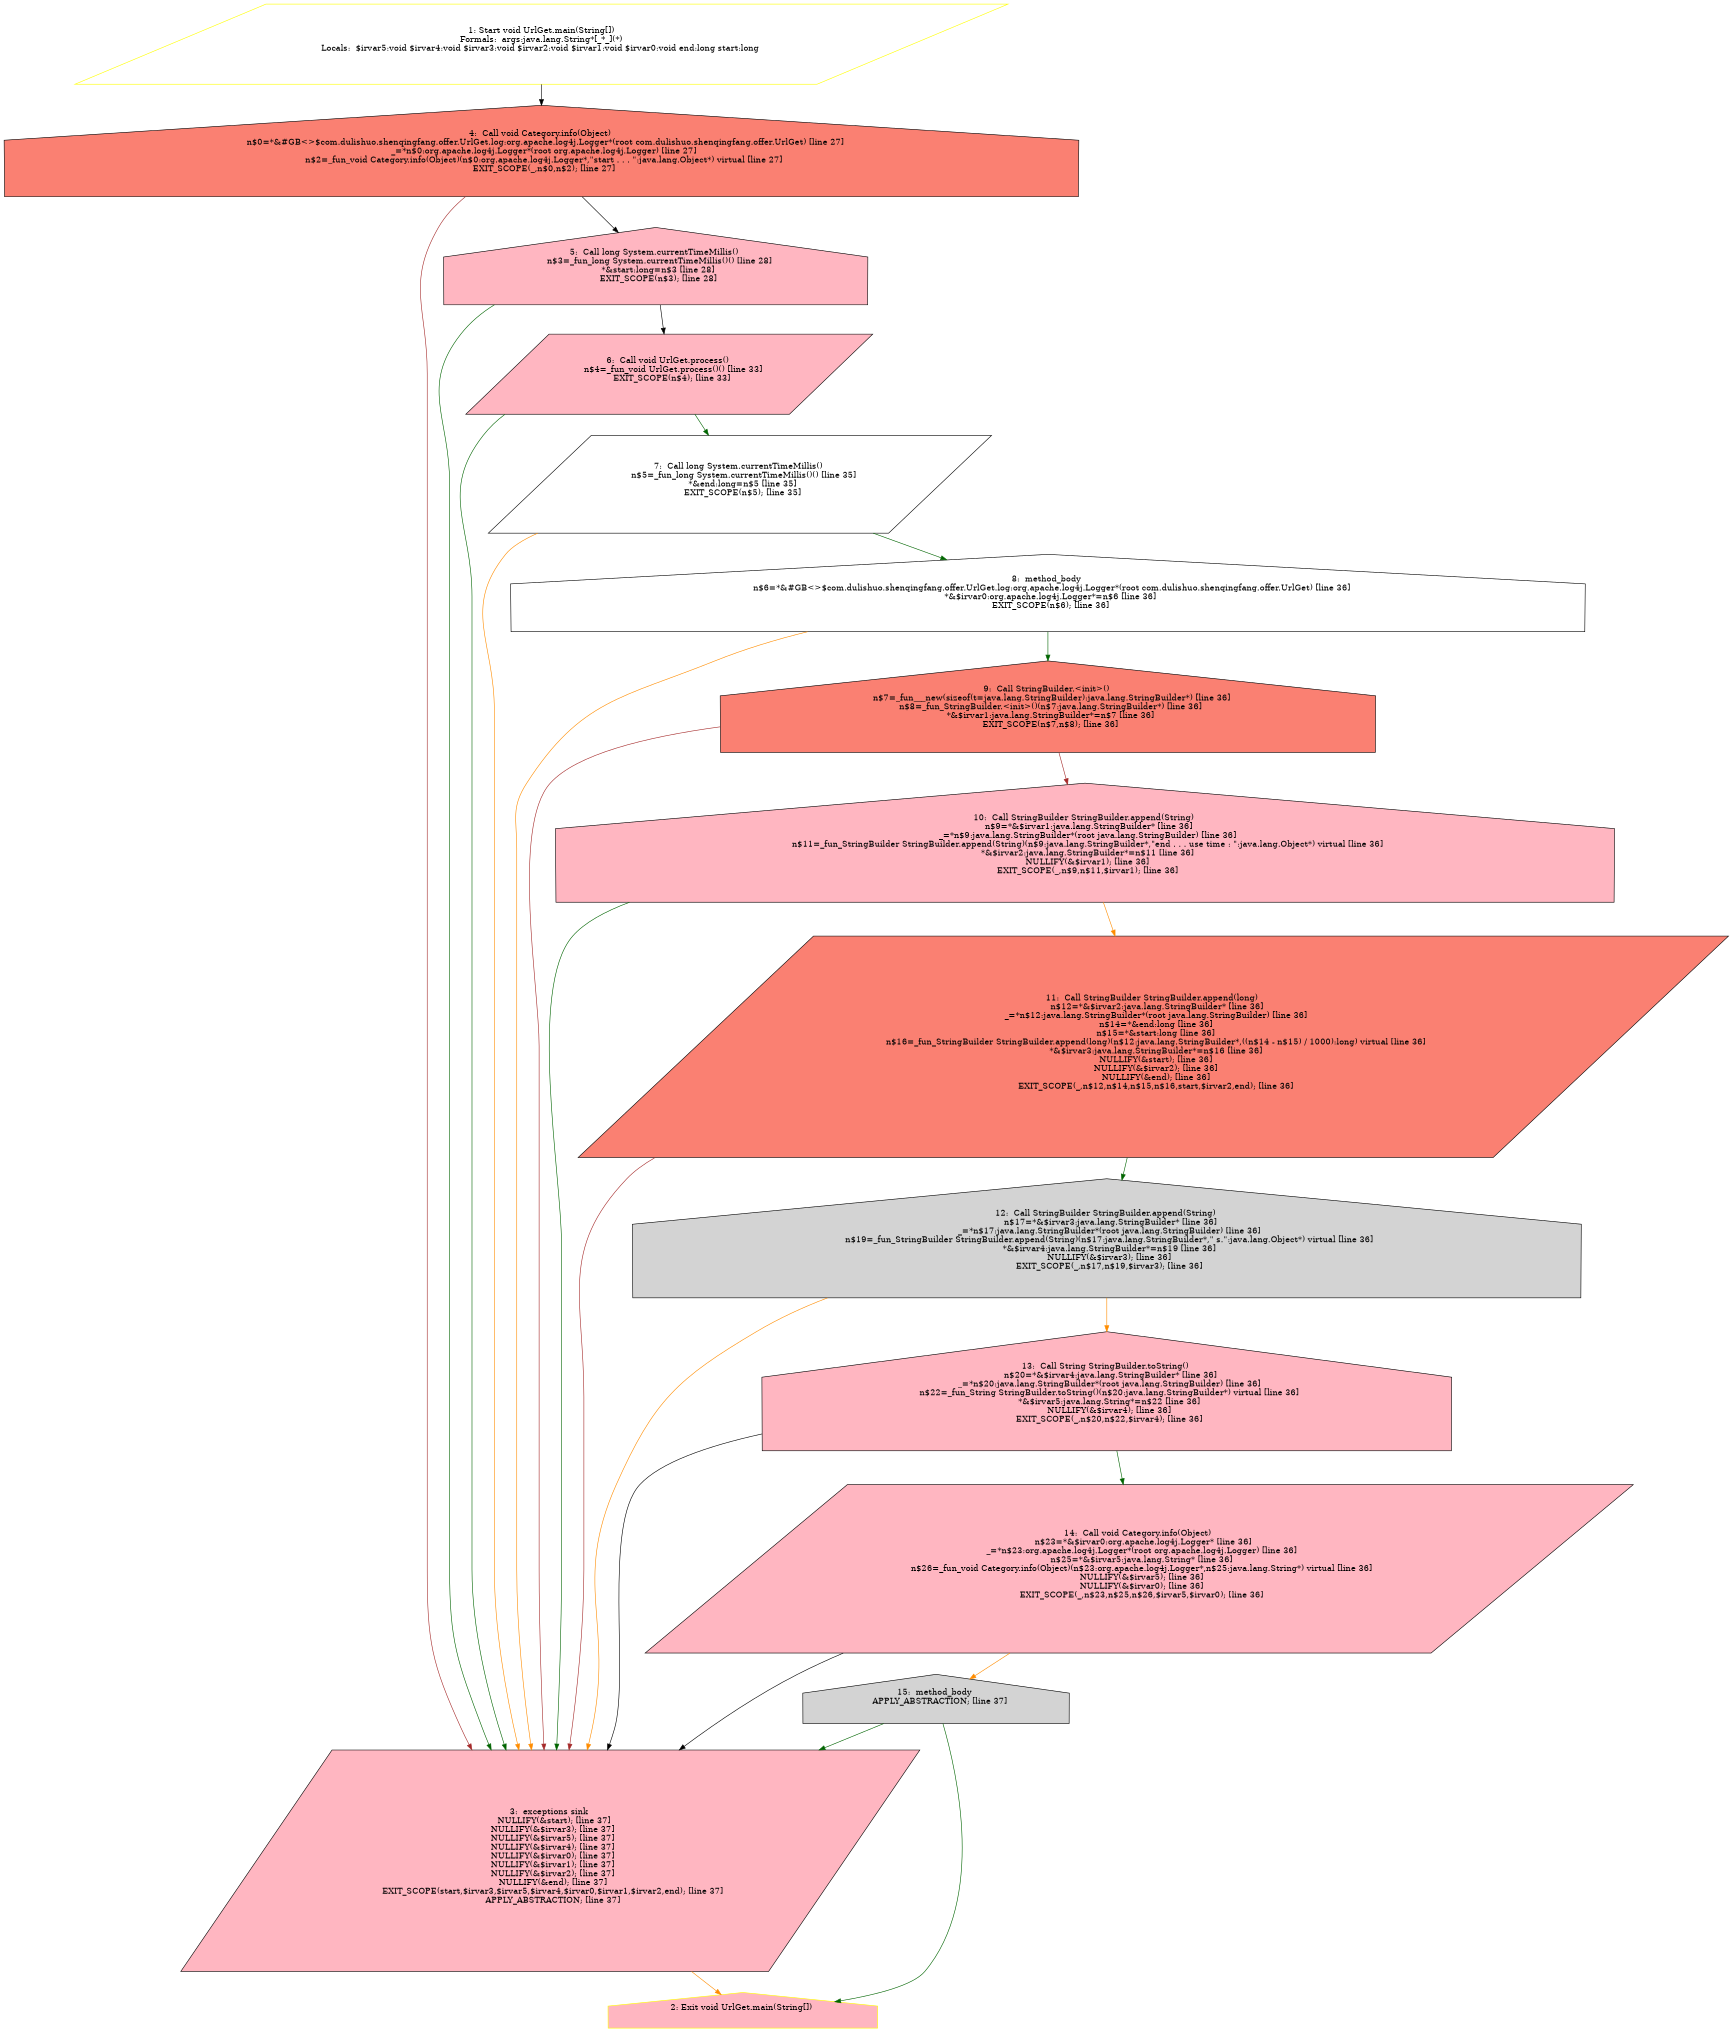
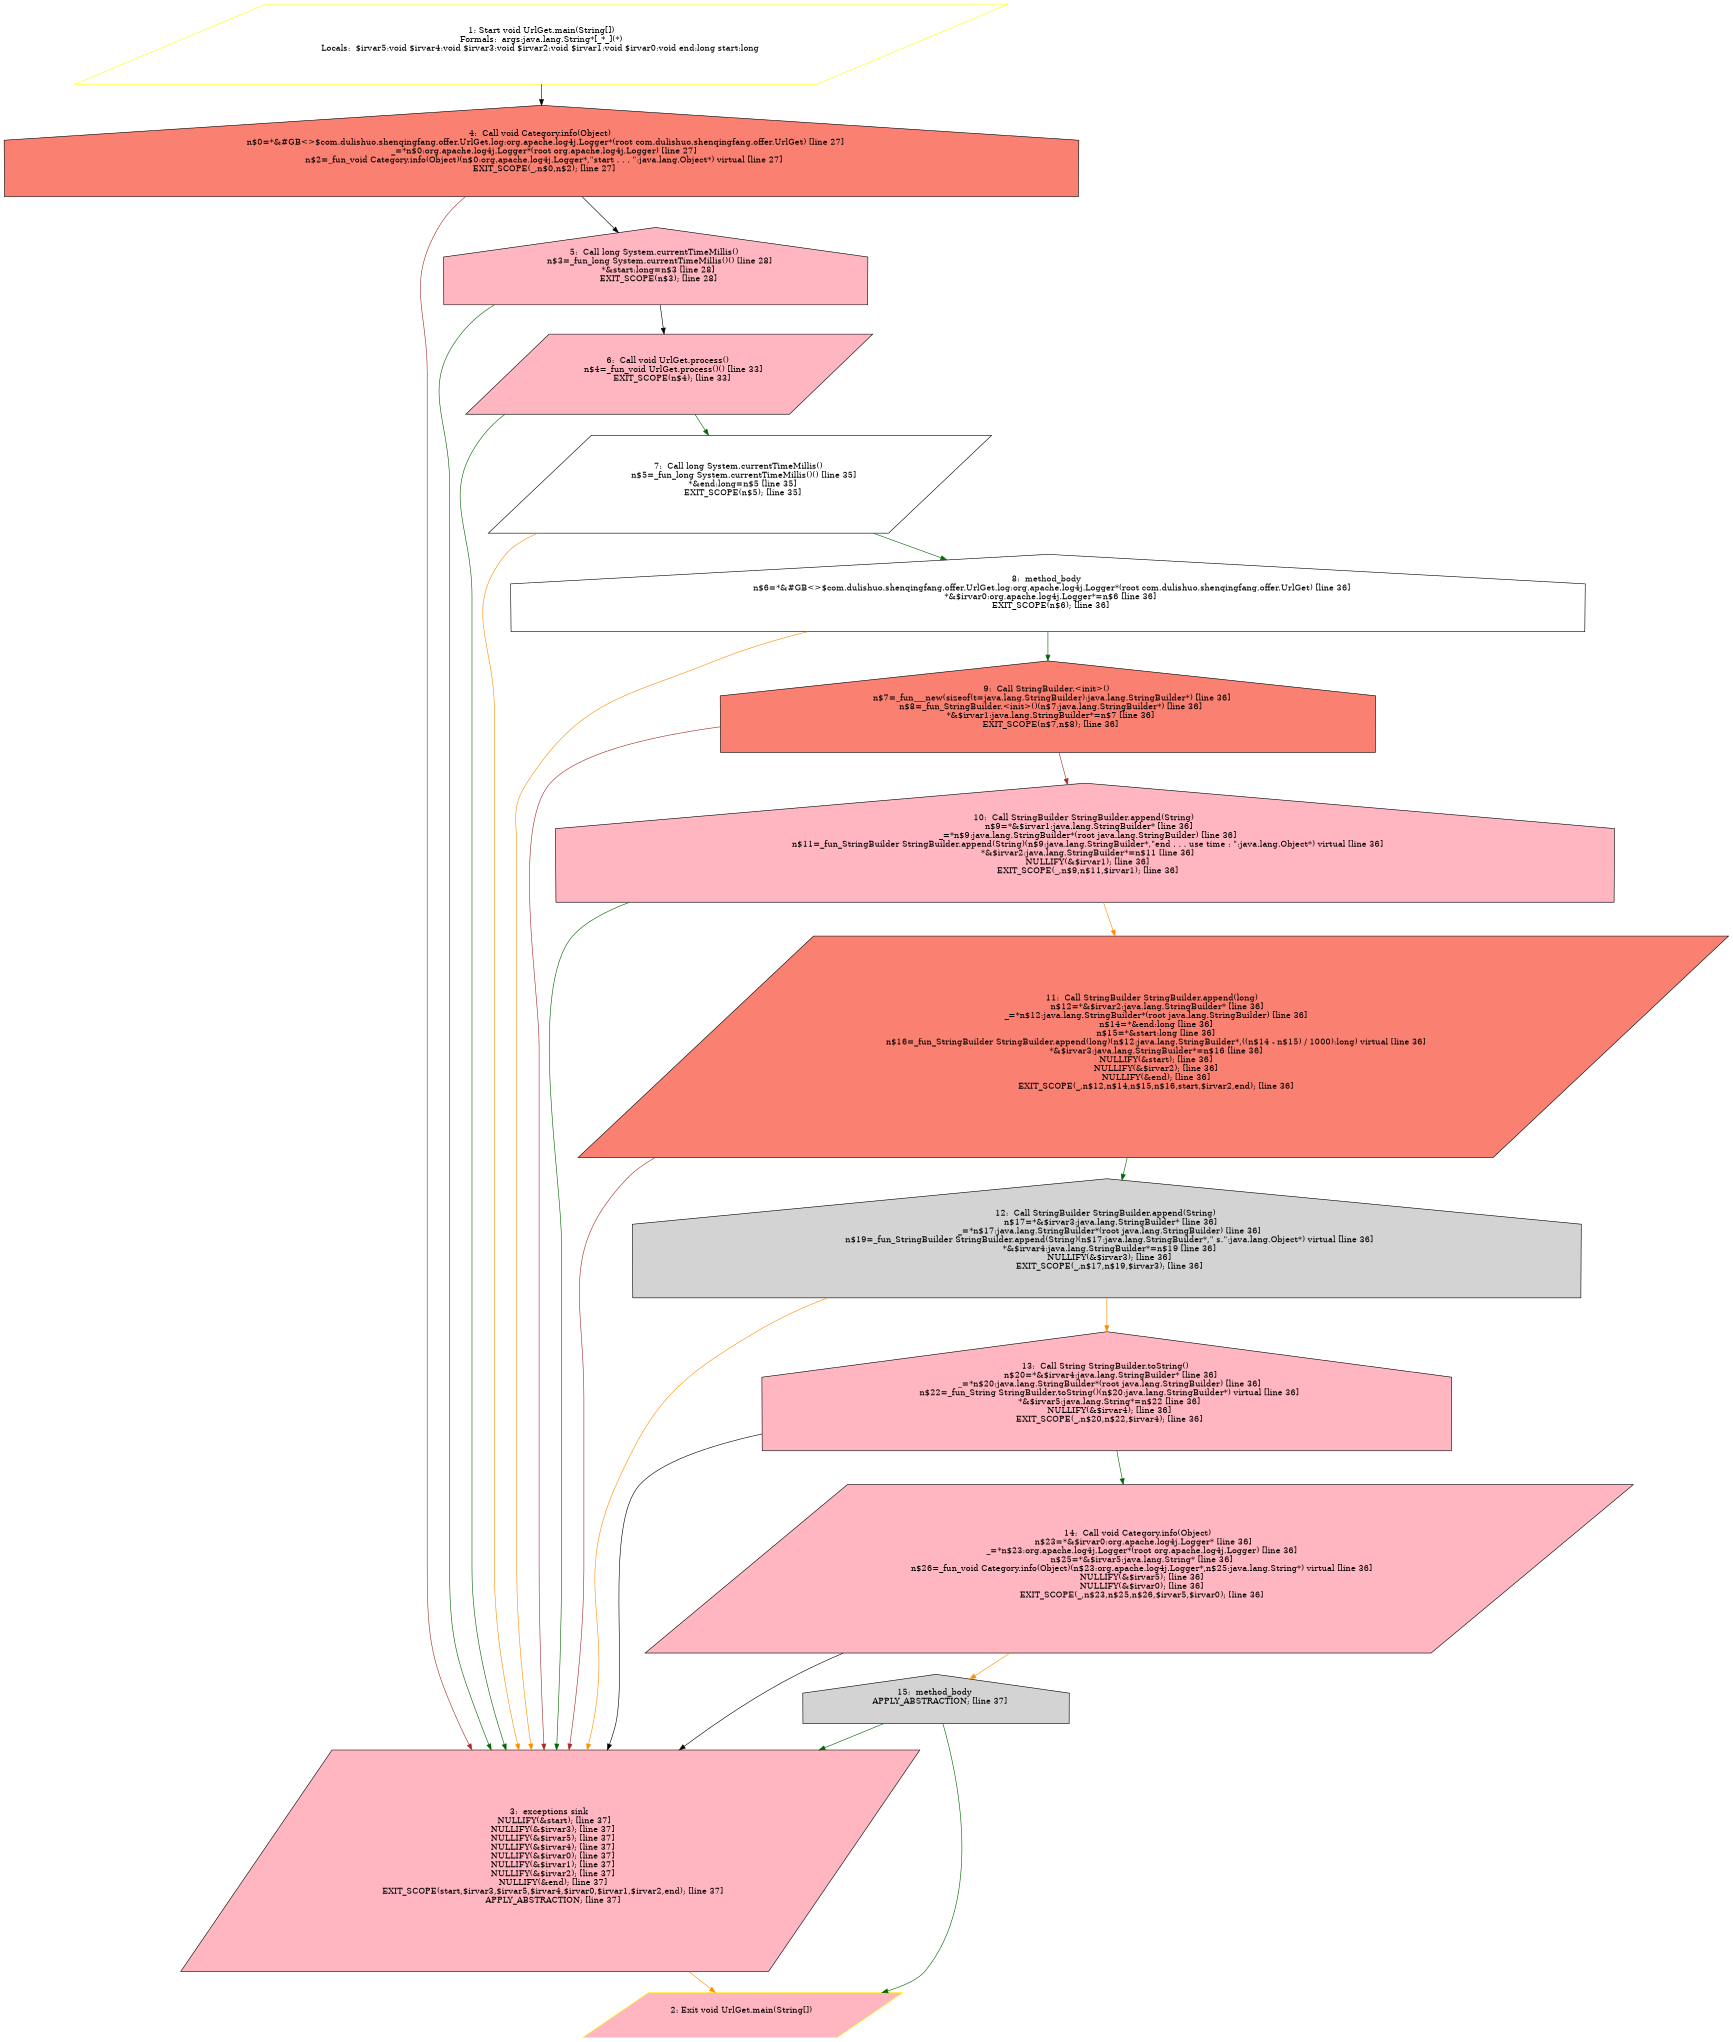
node "2: Exit void UrlGet.main(String[])": shape house -> parallelogram
